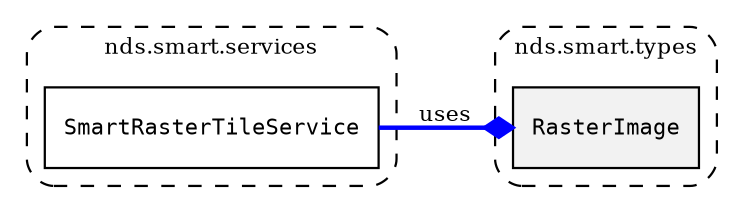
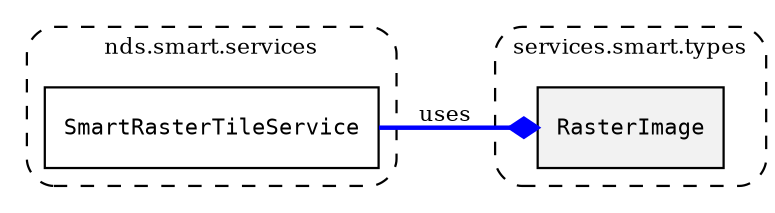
cluster "nds.smart.types": label "nds.smart.types" -> "services.smart.types"
